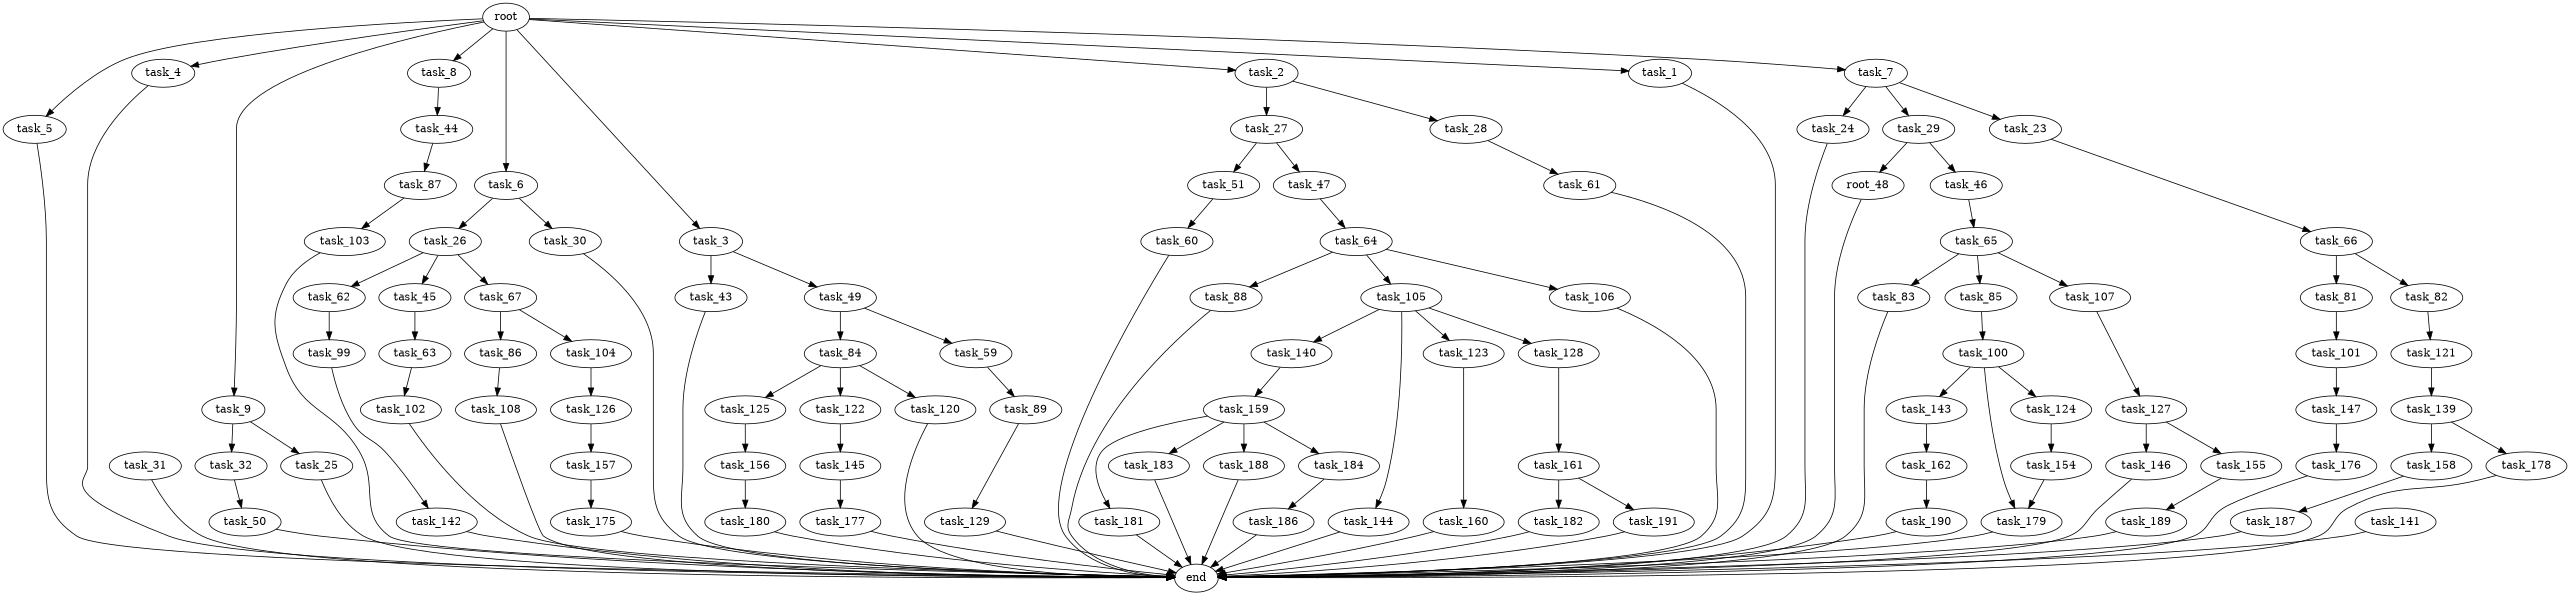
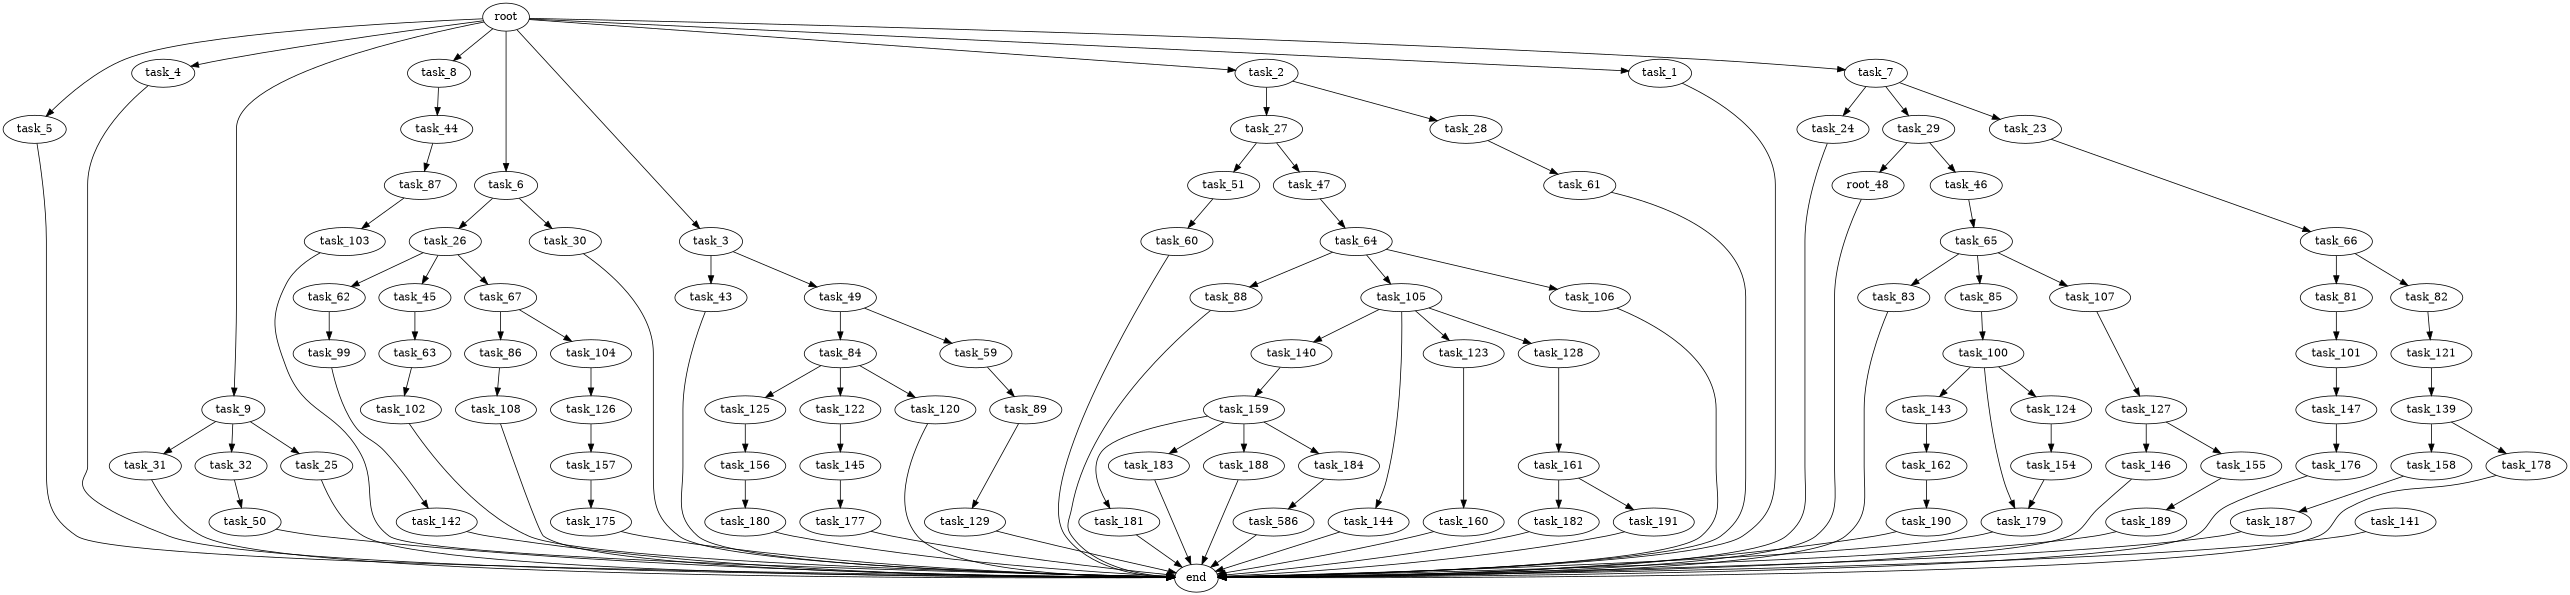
edge "task_9" -> "task_31": added
node "task_186": label "task_186" -> "task_586"
